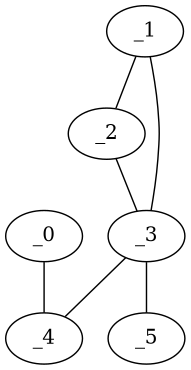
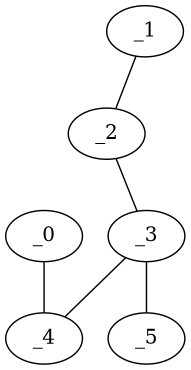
edge "_1" -- "_3": removed
